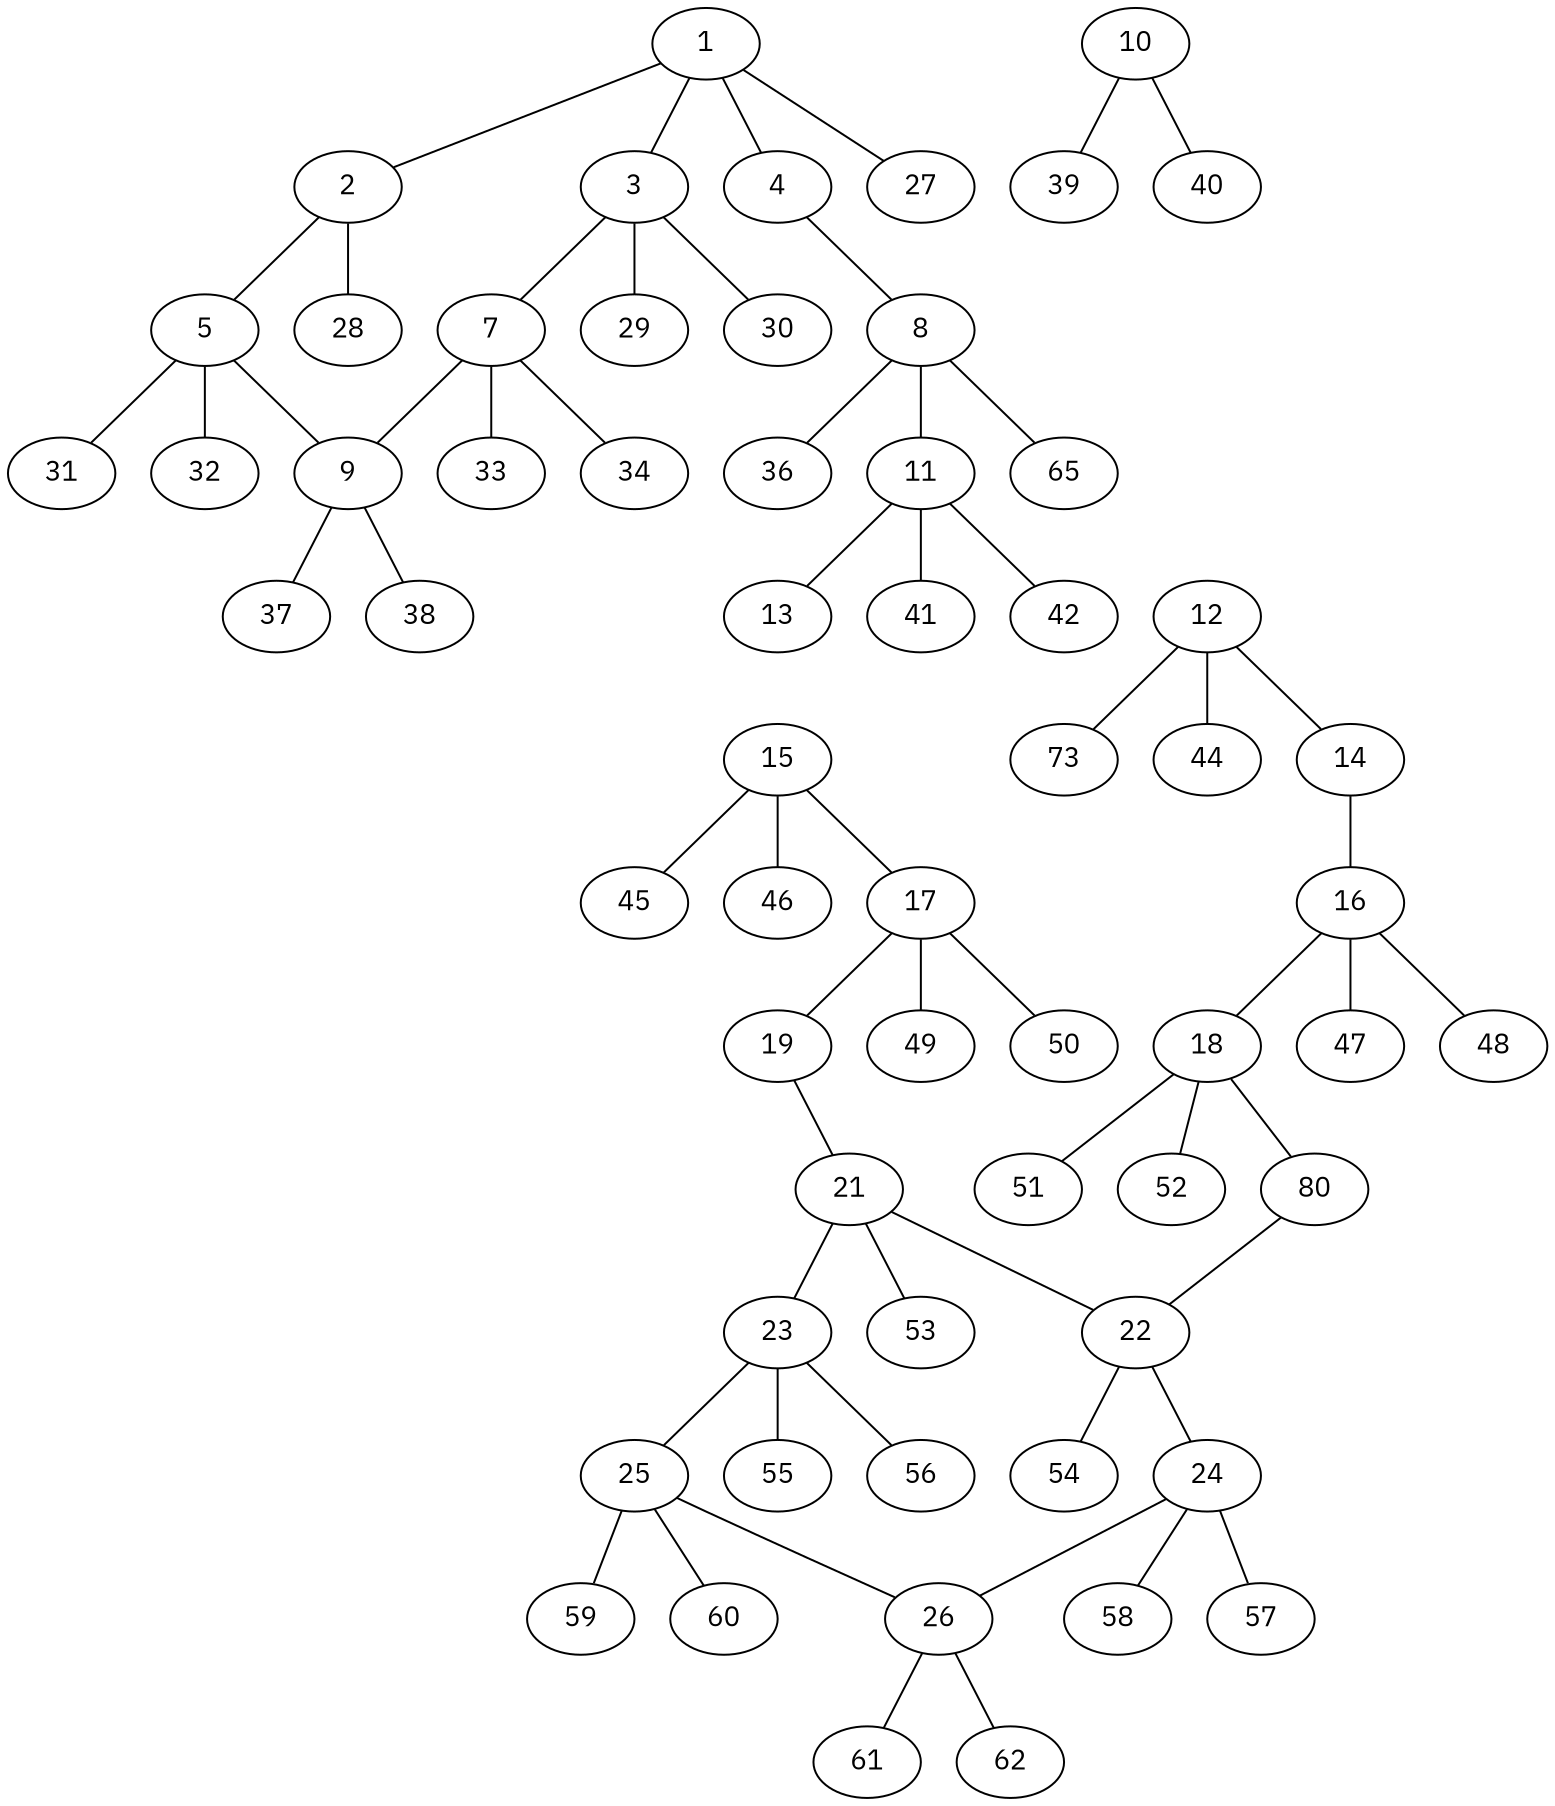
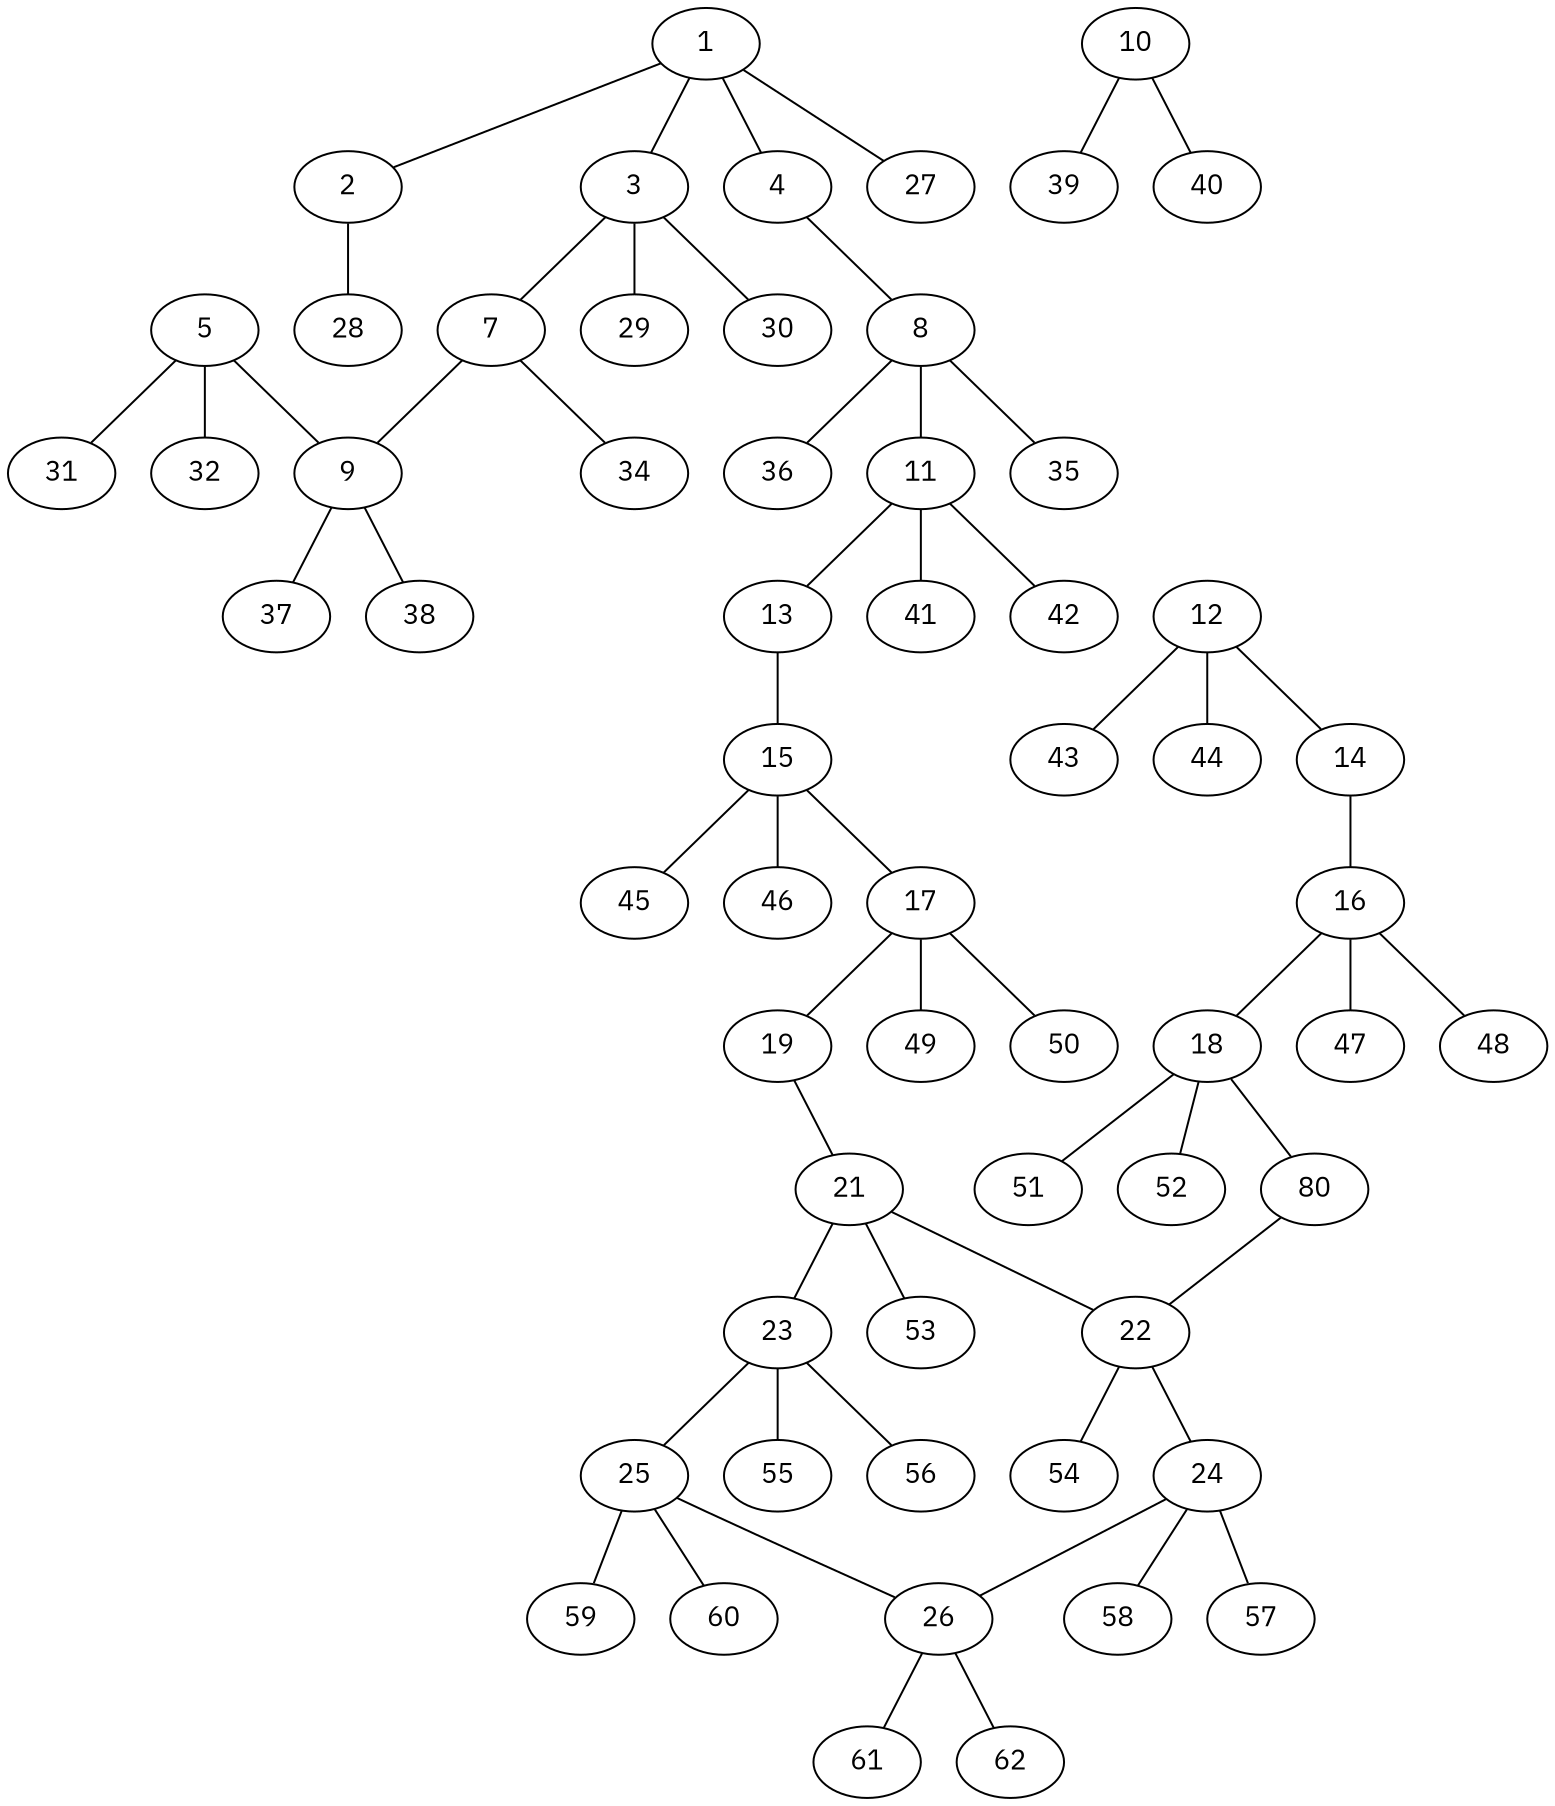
edge "2" -- "5": removed
node "33": removed
node "65": label "65" -> "35"
edge "13" -- "15": added
node "73": label "73" -> "43"
